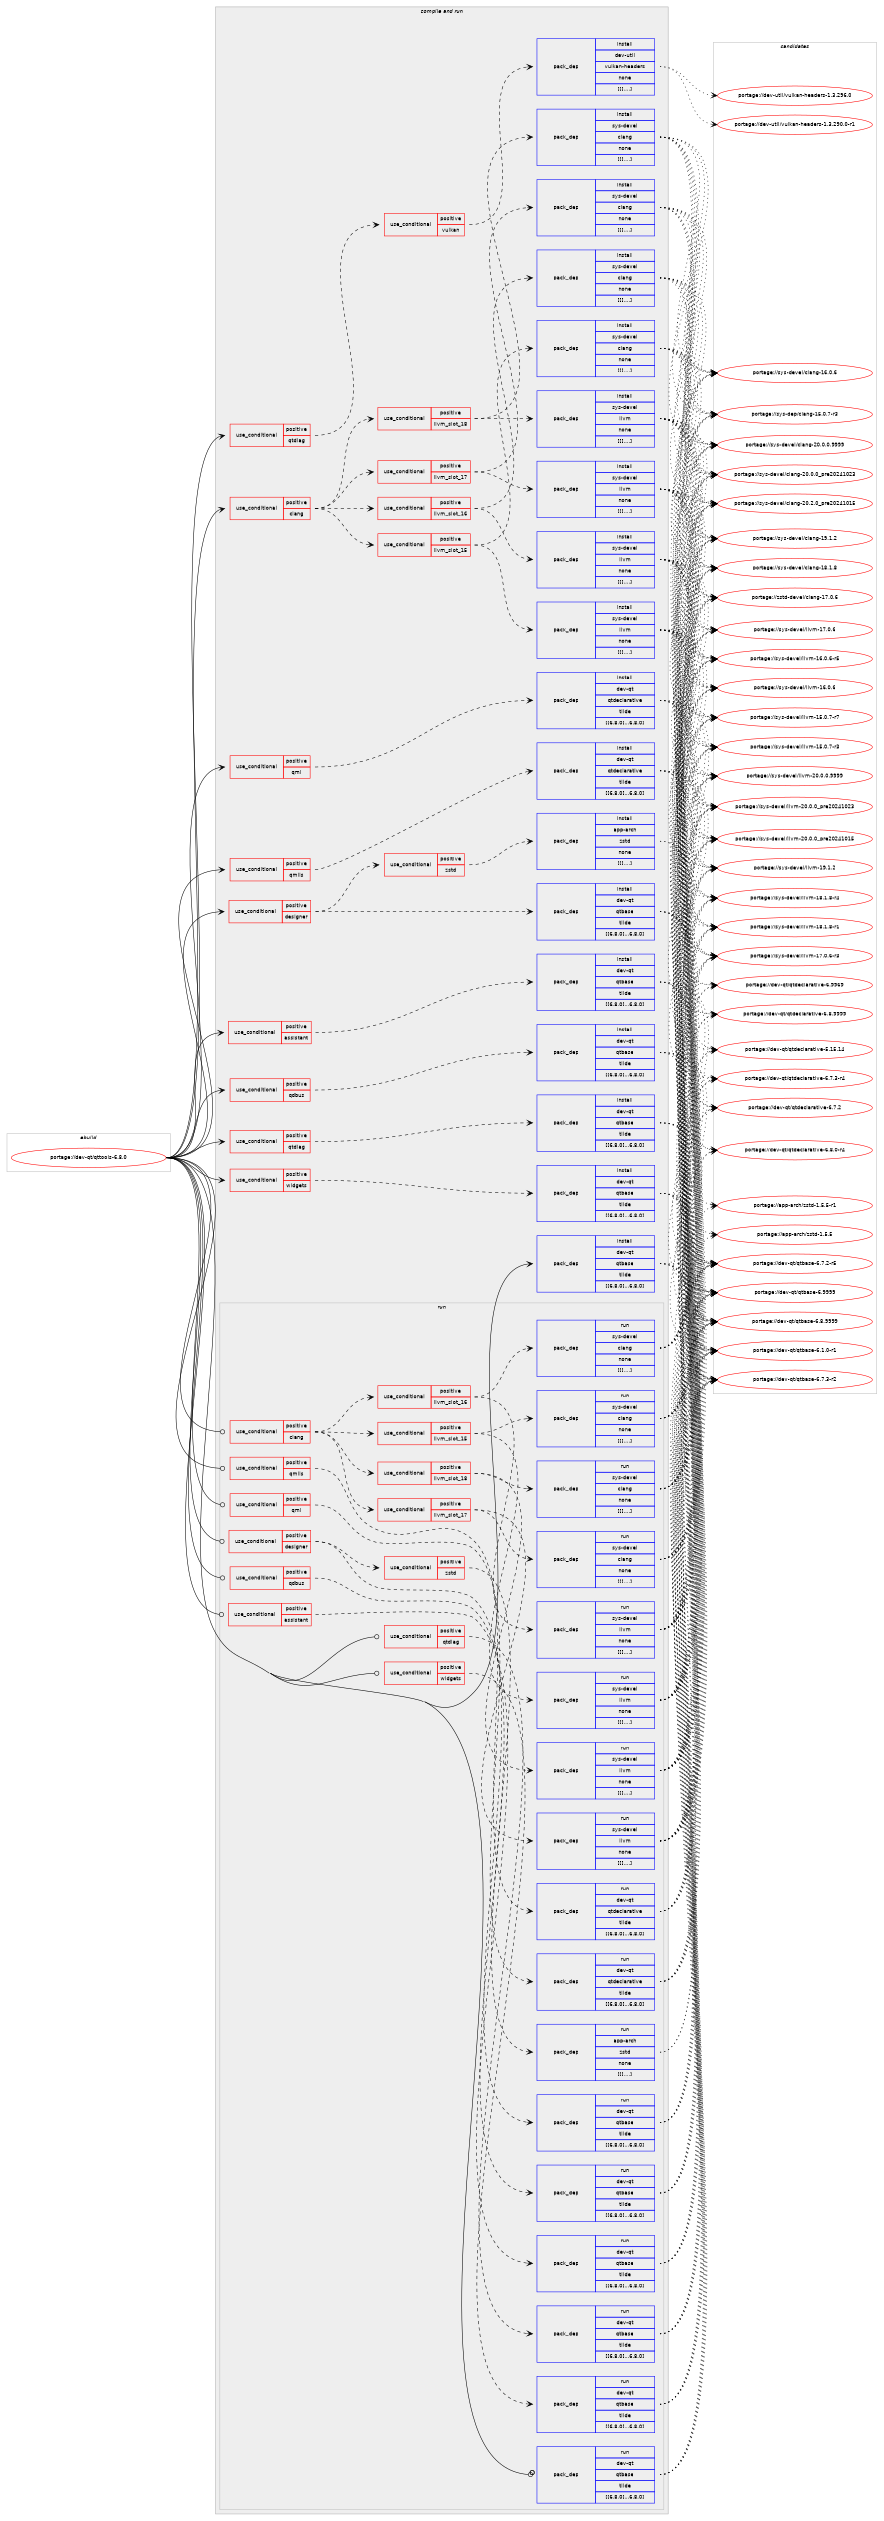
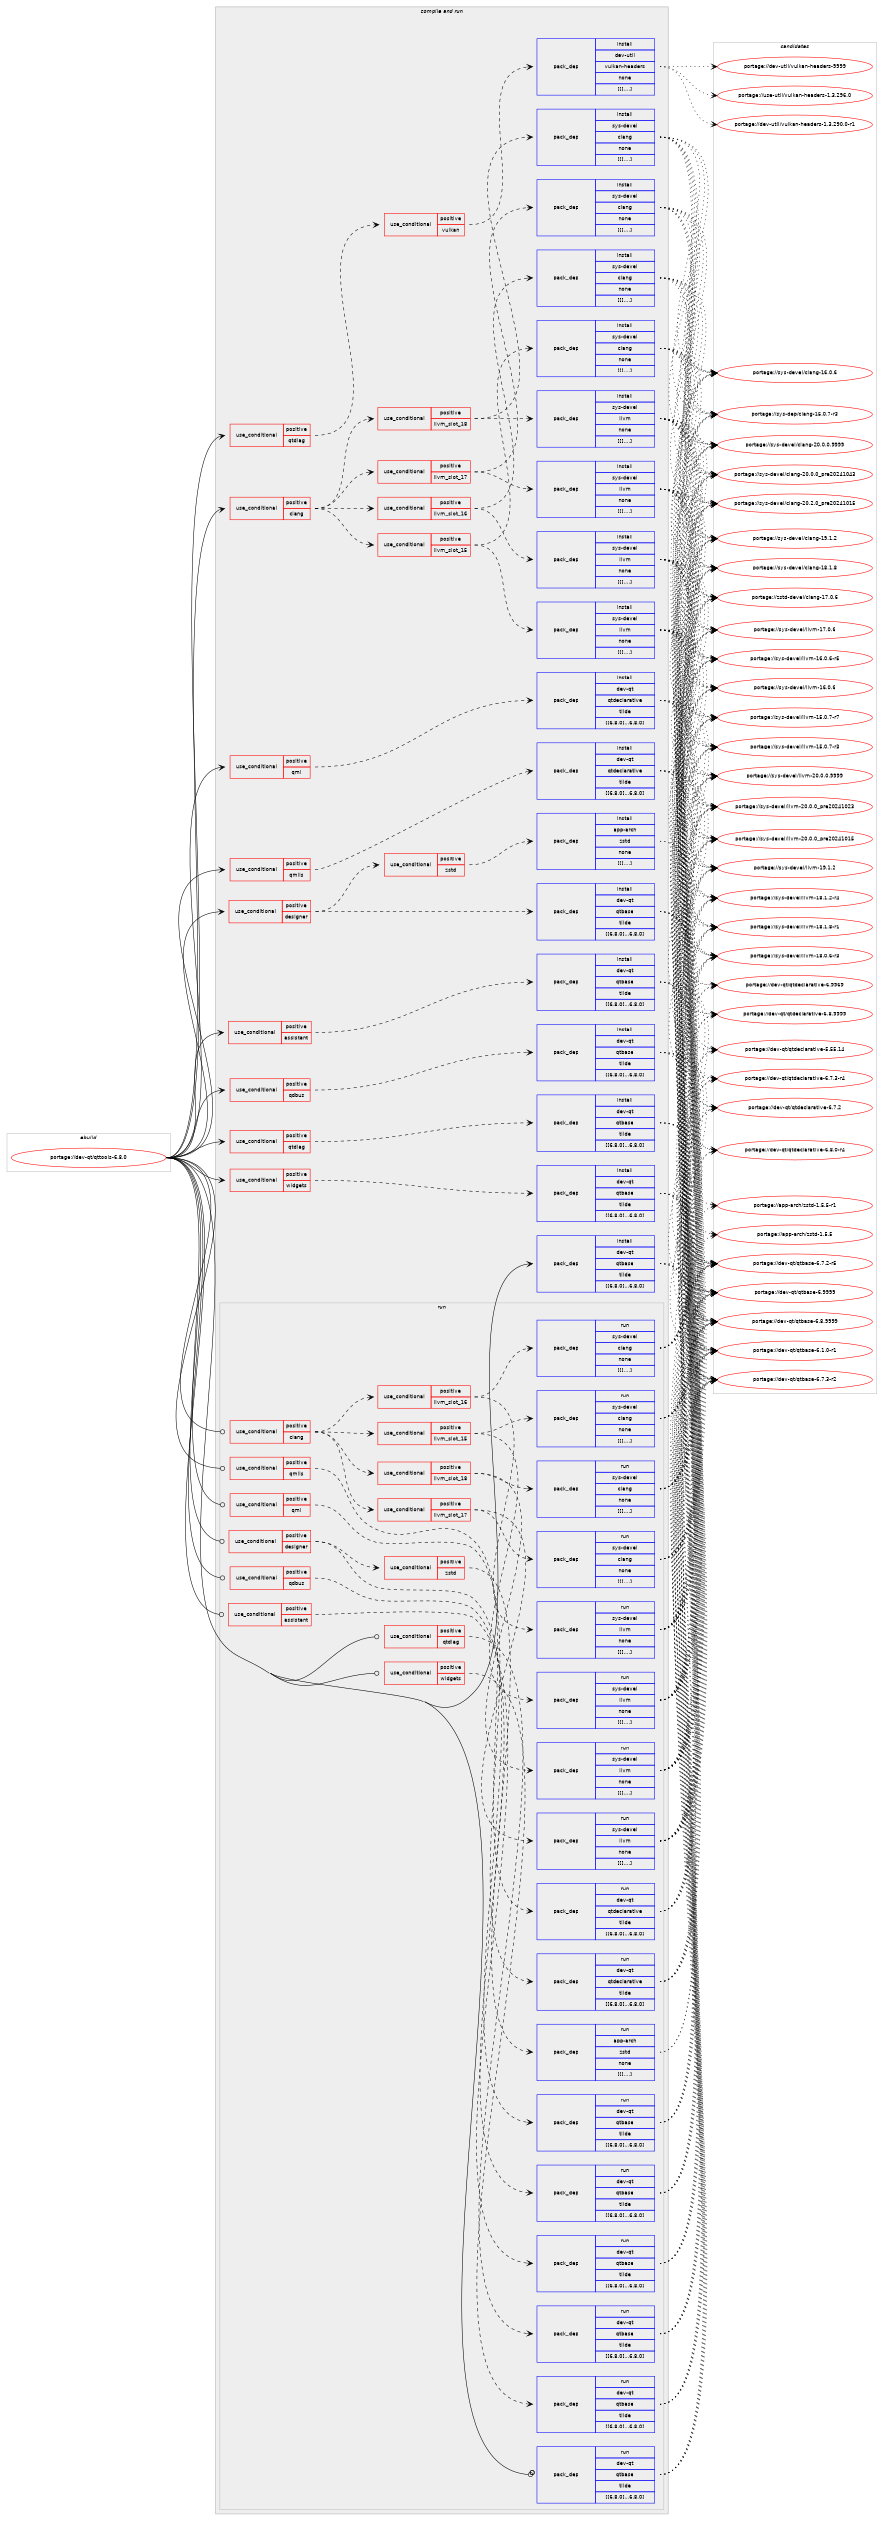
node "portage://dev-util/vulkan-headers-9999": added
node "portage://dev-util/vulkan-headers-1.3.296.0": label "portage://dev-util/vulkan-headers-1.3.296.0" -> "portage://use-util/vulkan-headers-1.3.296.0"
node "portage://sys-devel/clang-20.0.0_pre20241023": label "portage://sys-devel/clang-20.0.0_pre20241023" -> "portage://sys-devel/clang-20.0.0_pre20241043"
node "portage://sys-devel/llvm-18.1.8-r4": label "portage://sys-devel/llvm-18.1.8-r4" -> "portage://sys-devel/llvm-18.1.2-r4"
node "portage://sys-devel/llvm-17.0.6-r3": label "portage://sys-devel/llvm-17.0.6-r3" -> "portage://sys-devel/llvm-18.0.6-r3"
node "portage://dev-qt/qtdeclarative-5.15.14": label "portage://dev-qt/qtdeclarative-5.15.14" -> "portage://dev-qt/qtdeclarative-5.55.14"
